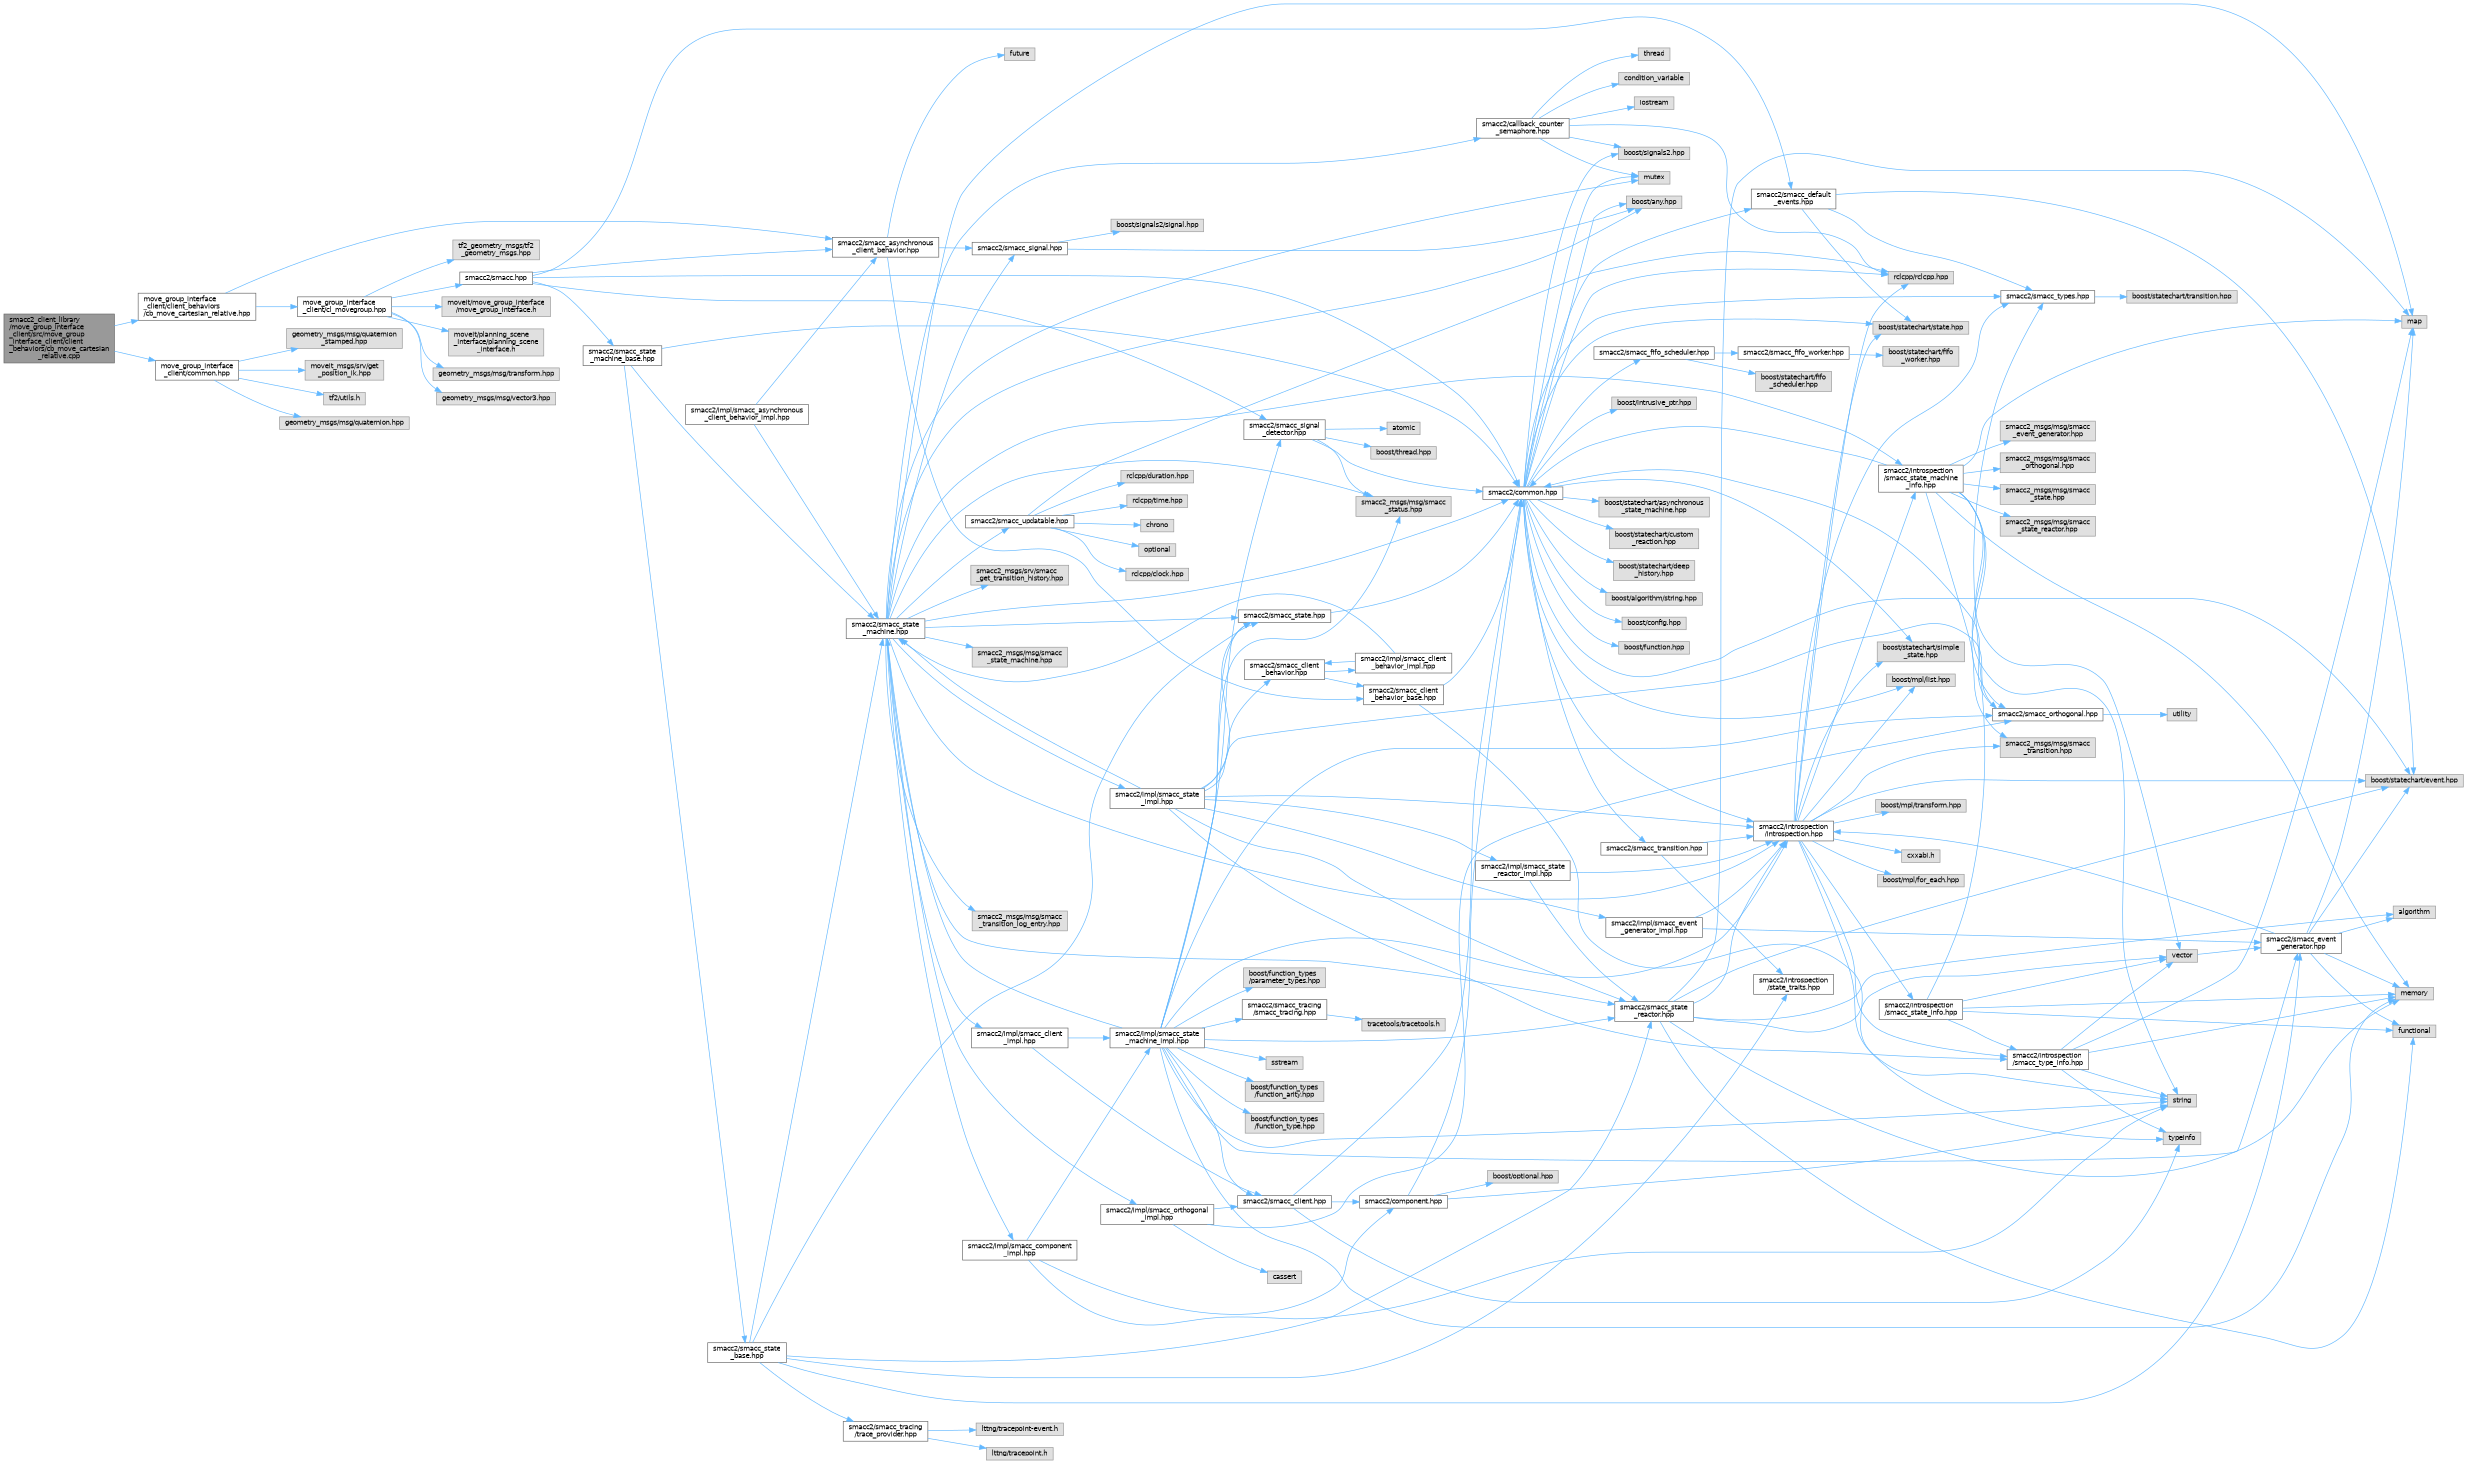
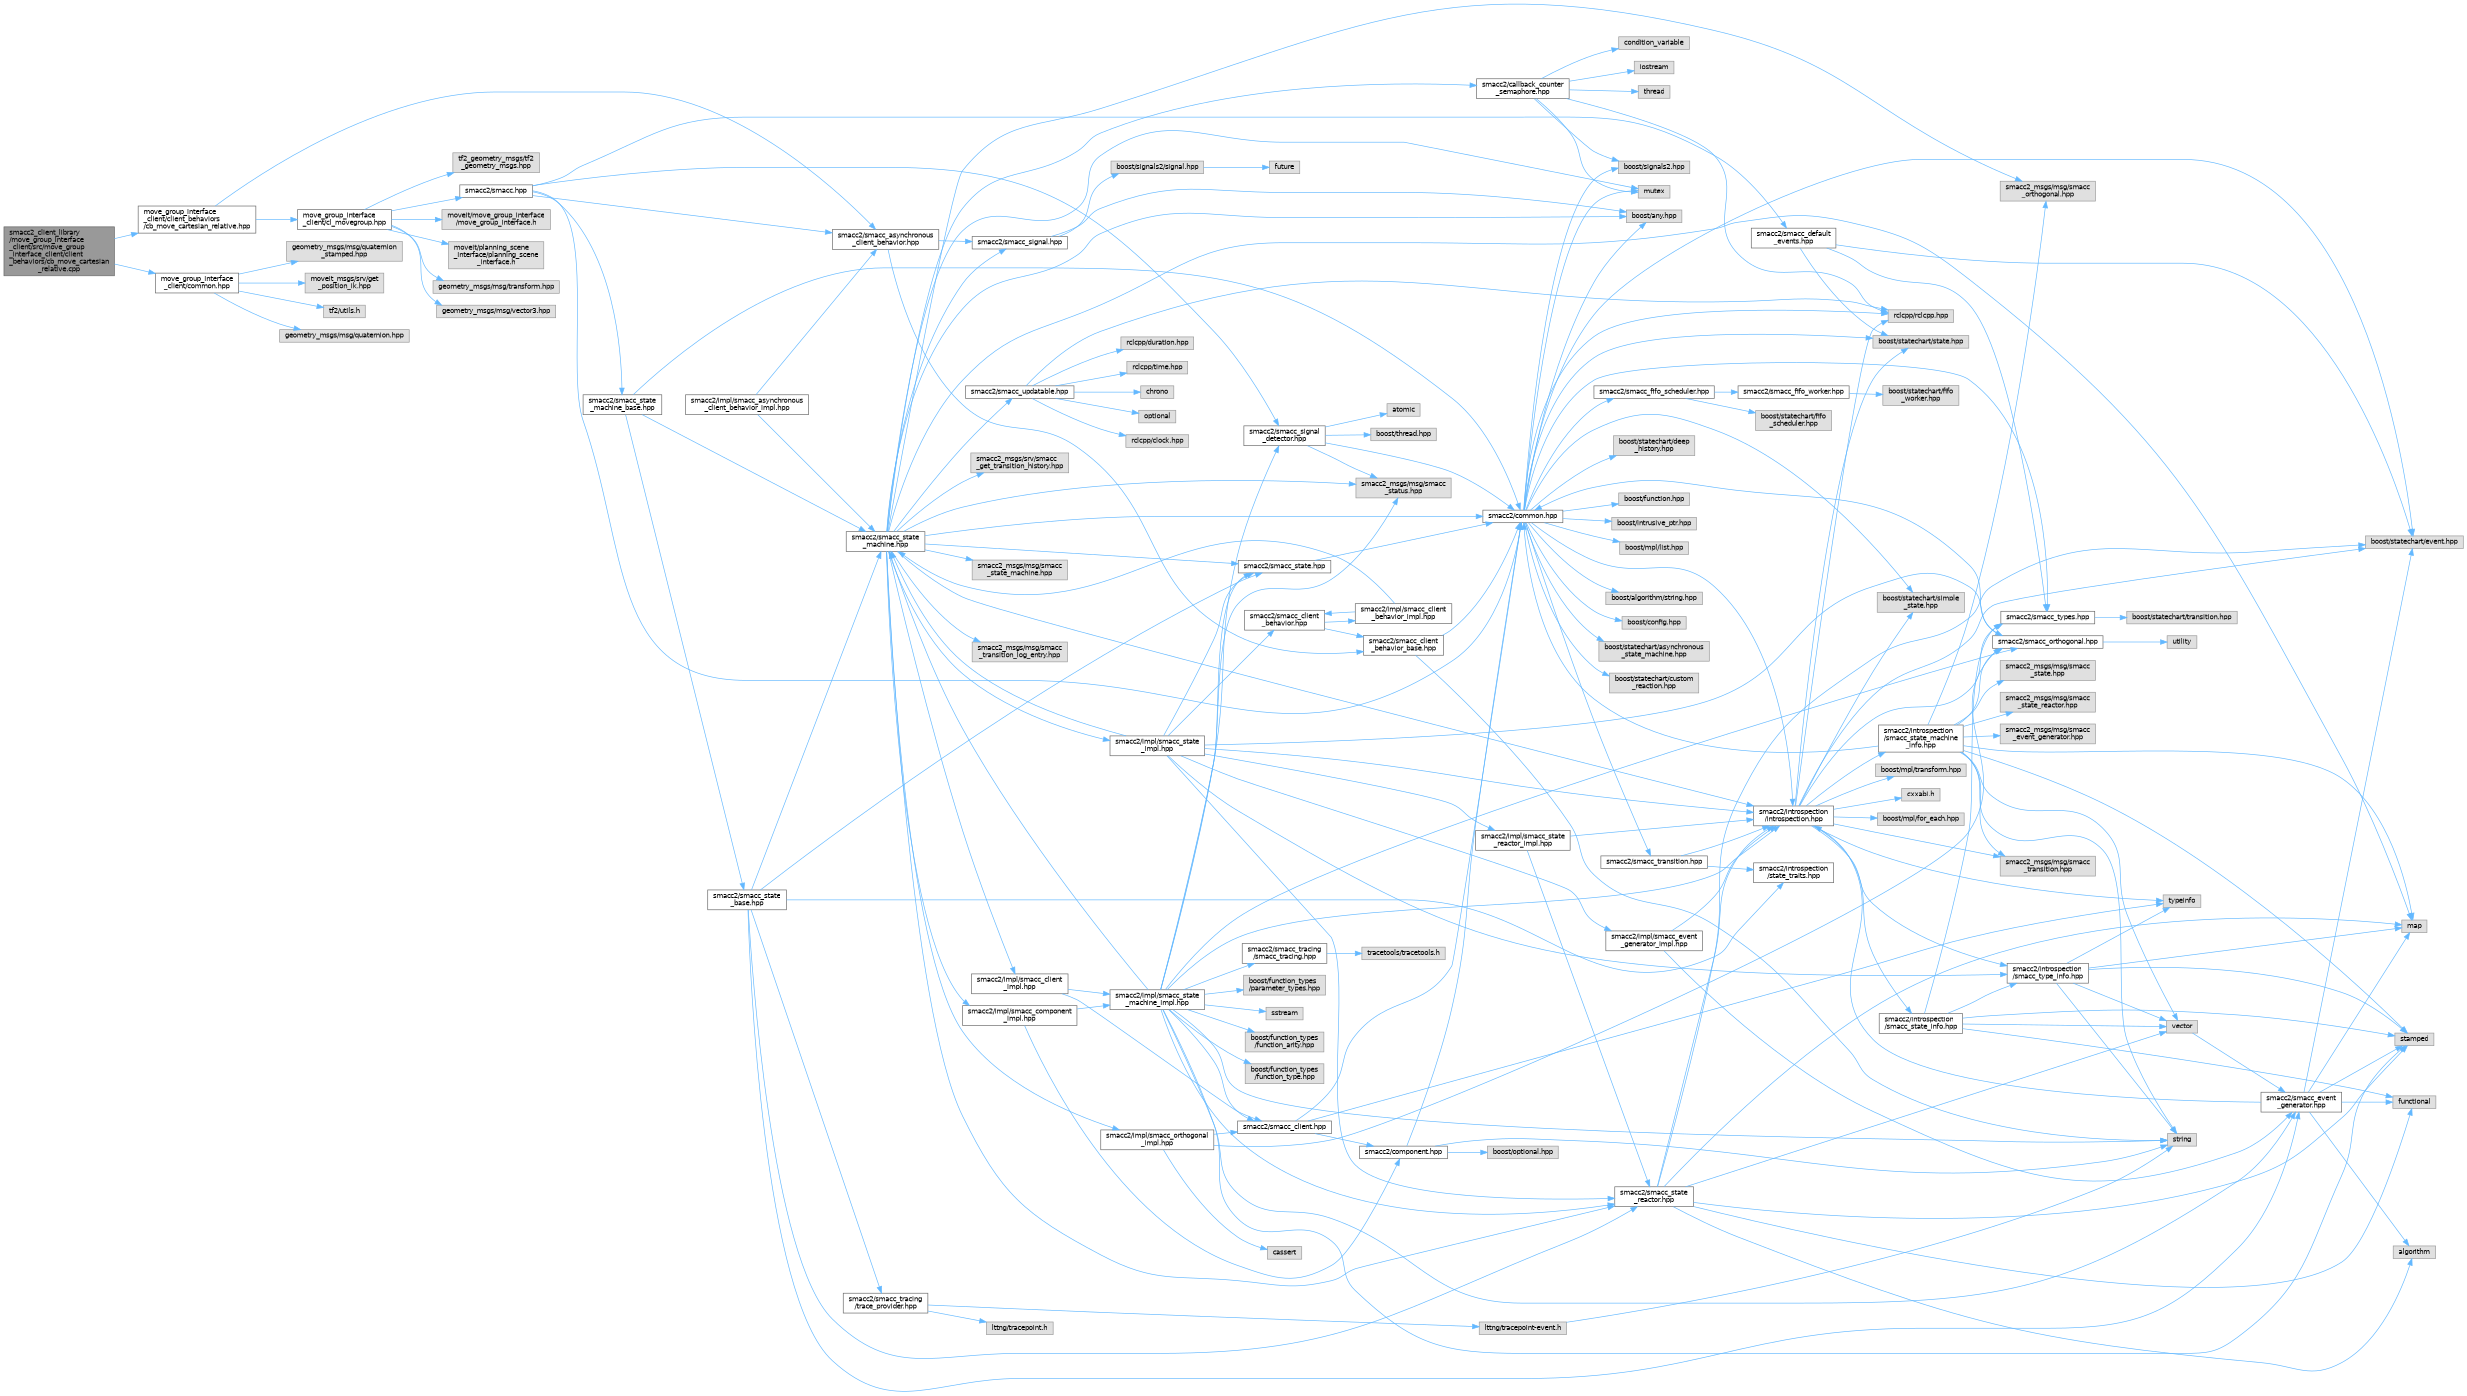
edge "smacc2/smacc_asynchronous _client_behavior.hpp" -> "future": now "boost/signals2/signal.hpp" -> "future"
edge "smacc2/common.hpp" -> "smacc2/smacc_default _events.hpp": removed
edge "smacc2/smacc_state _machine.hpp" -> "smacc2/introspection /smacc_state_machine _info.hpp": now "smacc2/smacc_state _machine.hpp" -> "smacc2_msgs/msg/smacc _orthogonal.hpp"
edge "smacc2/introspection /introspection.hpp" -> "boost/mpl/list.hpp": removed
node "memory": label "memory" -> "stamped"
edge "smacc2/impl/smacc_component _impl.hpp" -> "string": now "lttng/tracepoint-event.h" -> "string"
